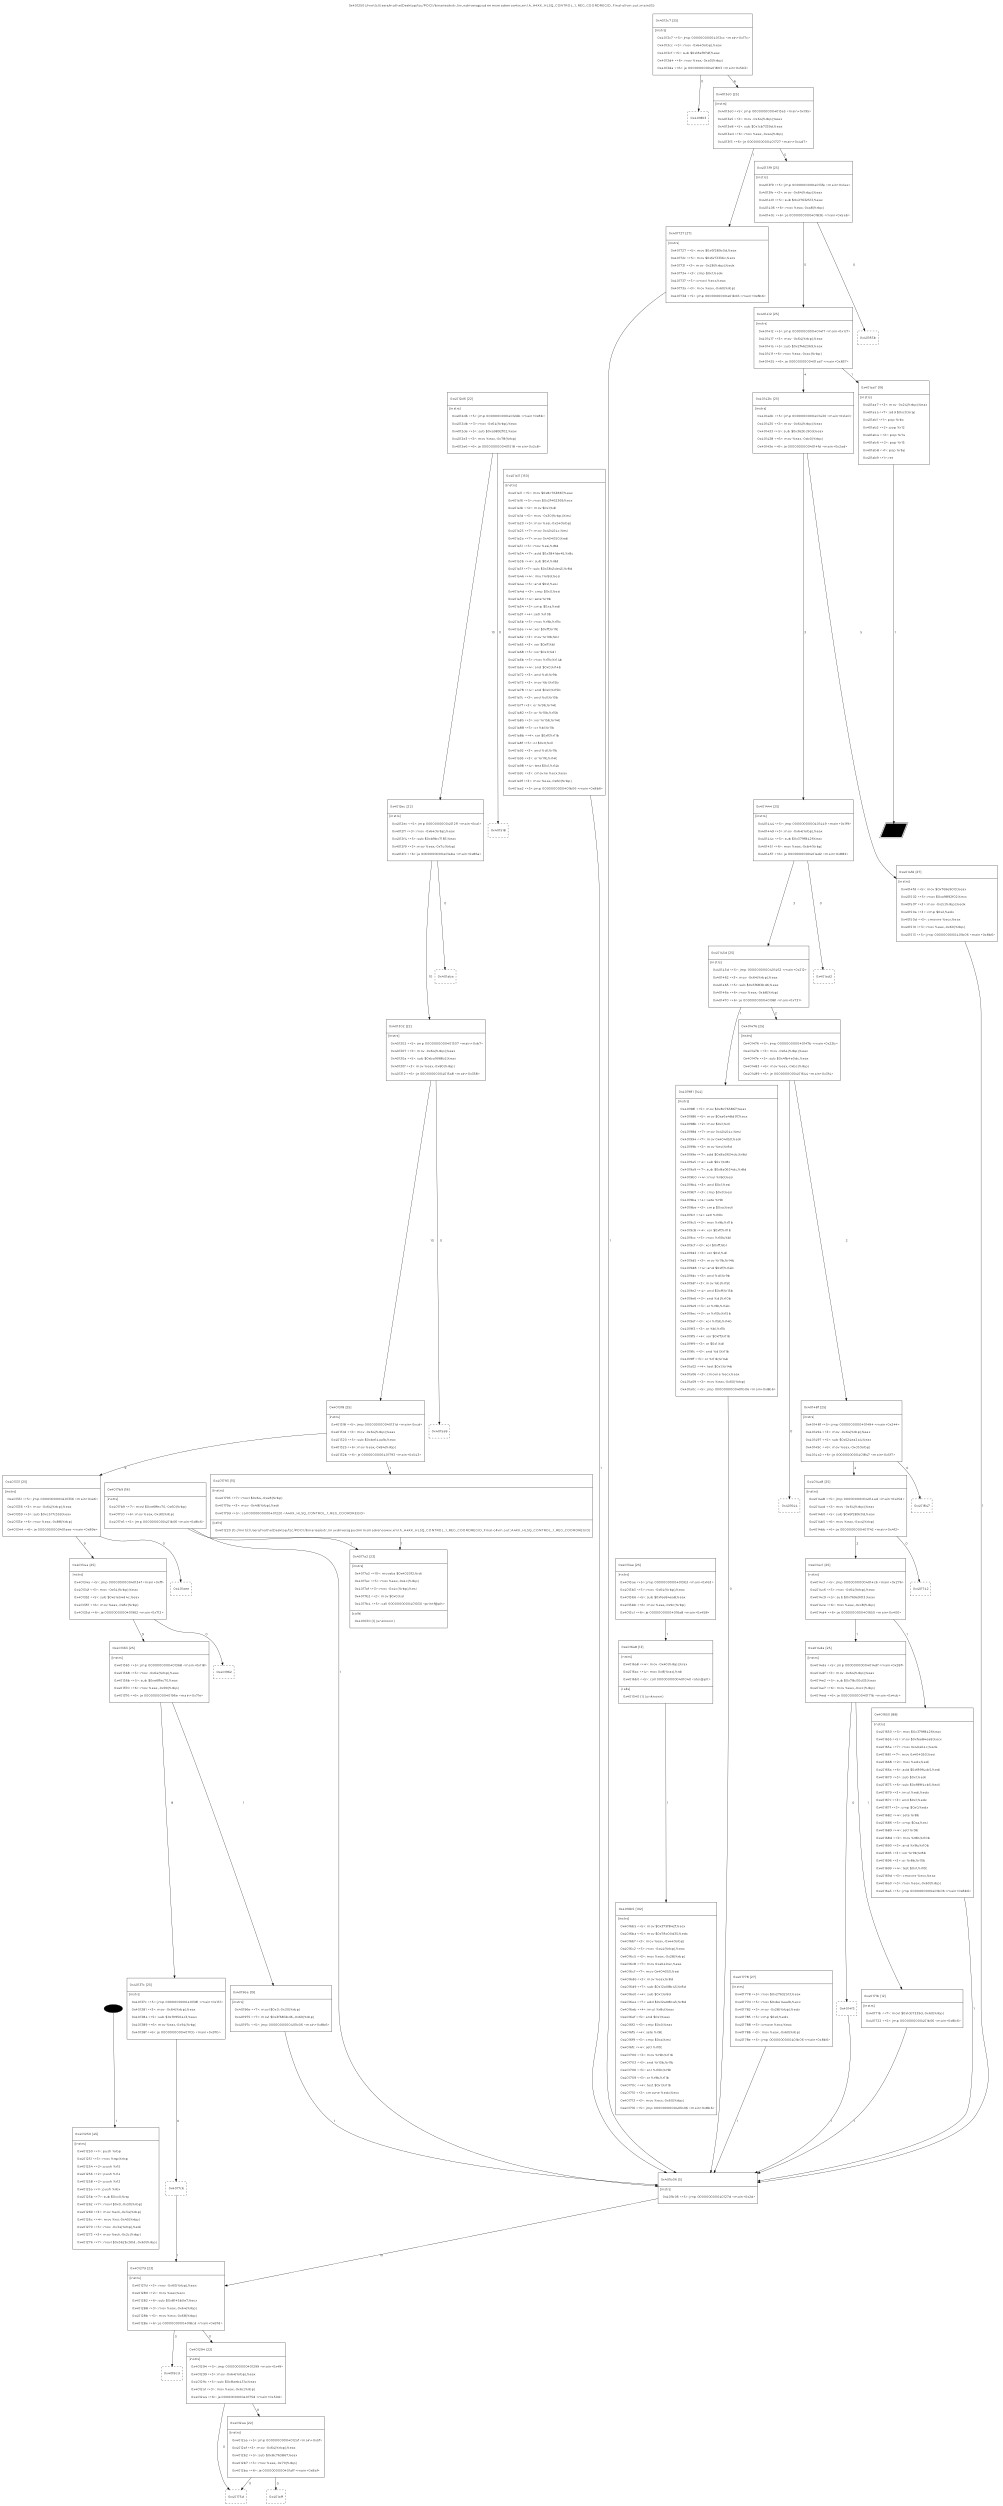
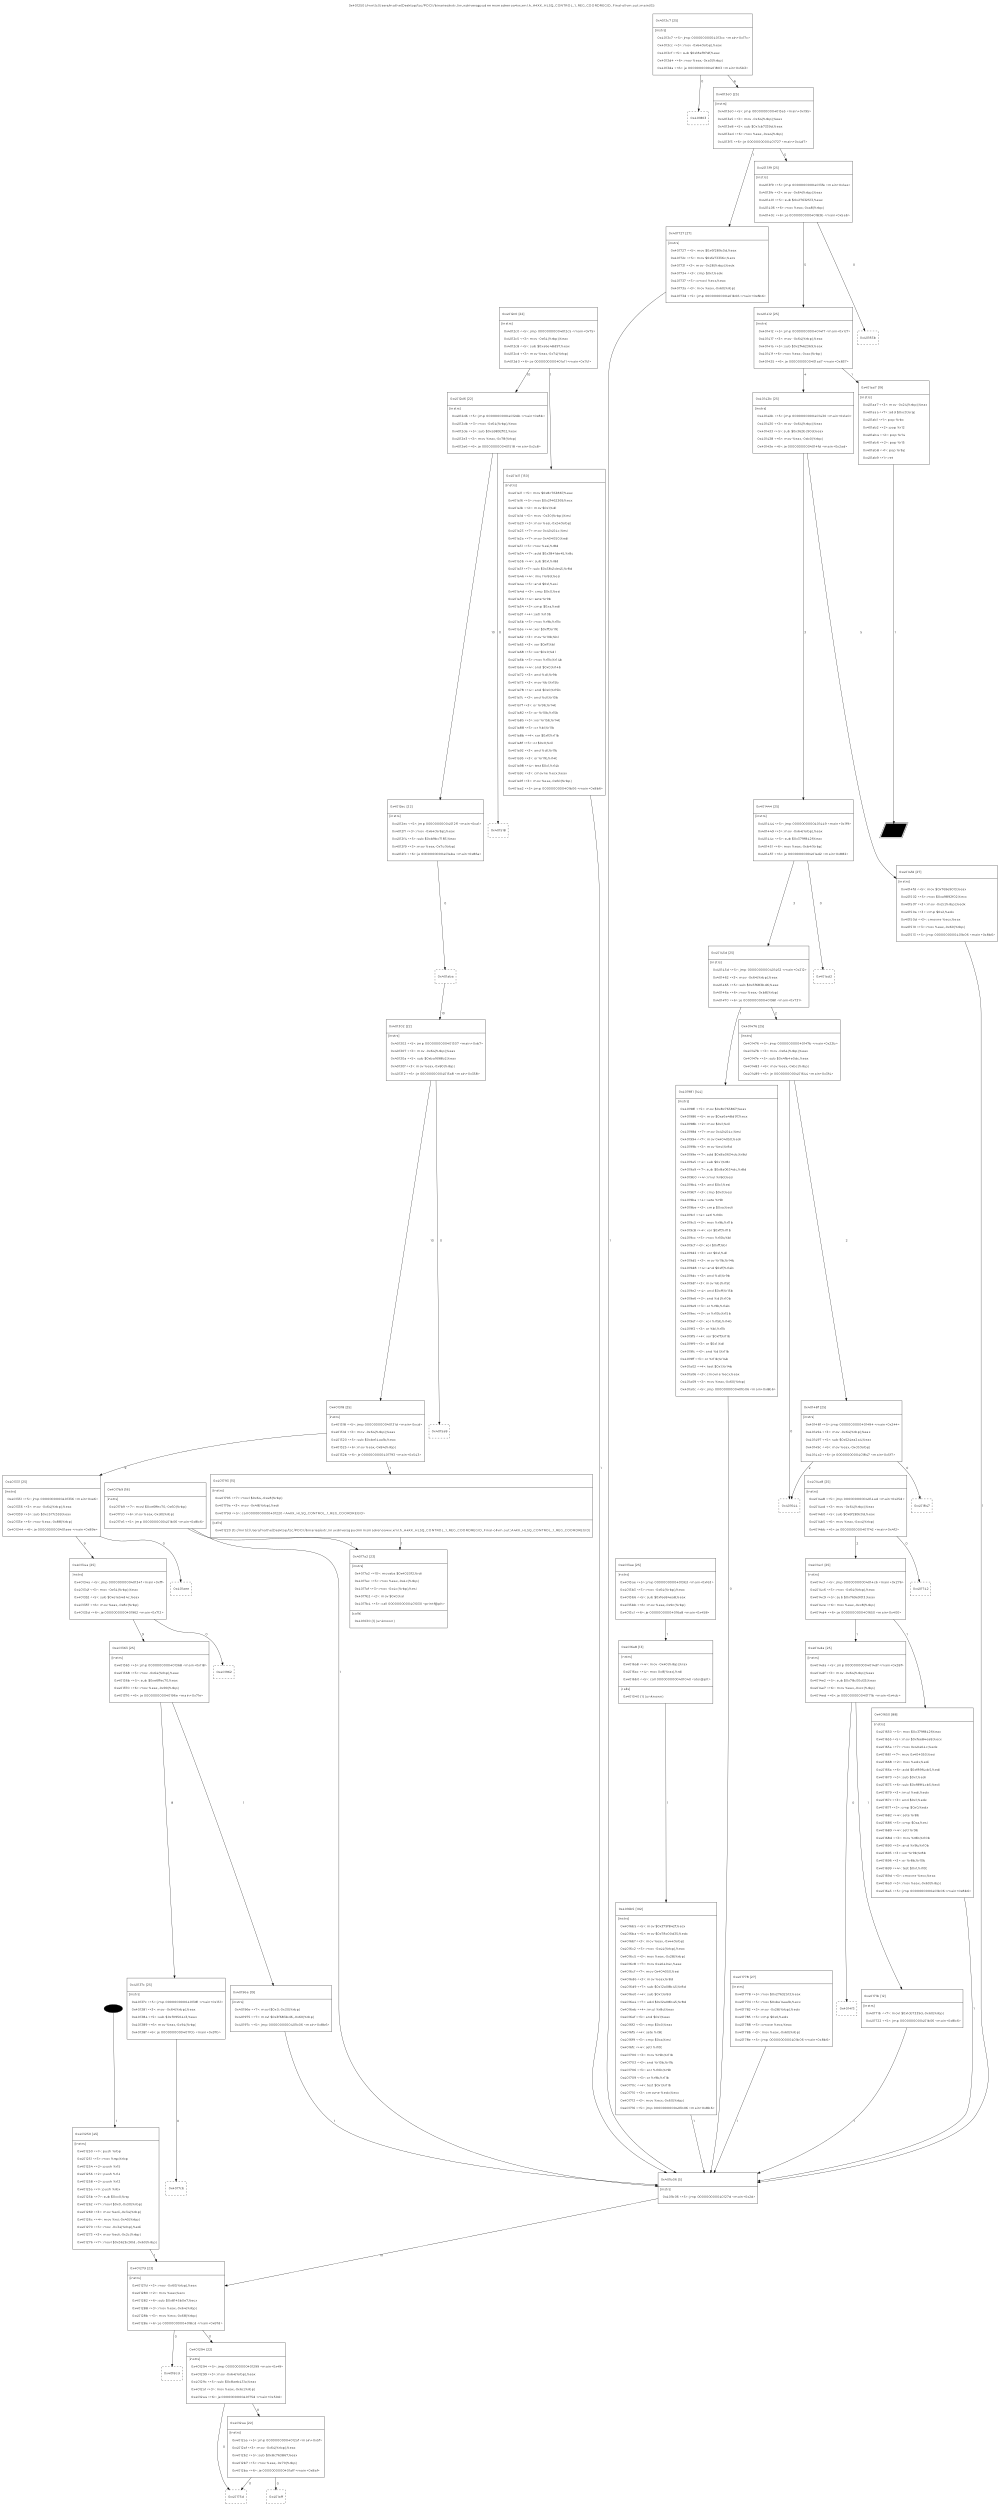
node "0x4012c0 [22]": added
edge "0x4012ec [22]" -> "0x401302 [22]": now "0x401aba" -> "0x401302 [22]"
edge "0x40148f [25]" -> "0x4014a8 [25]": now "0x40148f [25]" -> "0x401644"
edge "0x4014f3" -> "0x401b06 [5]": now "0x4016b5 [102]" -> "0x401b06 [5]"
edge "0x4017cb" -> "0x40127d [23]": now "0x401250 [45]" -> "0x40127d [23]"
